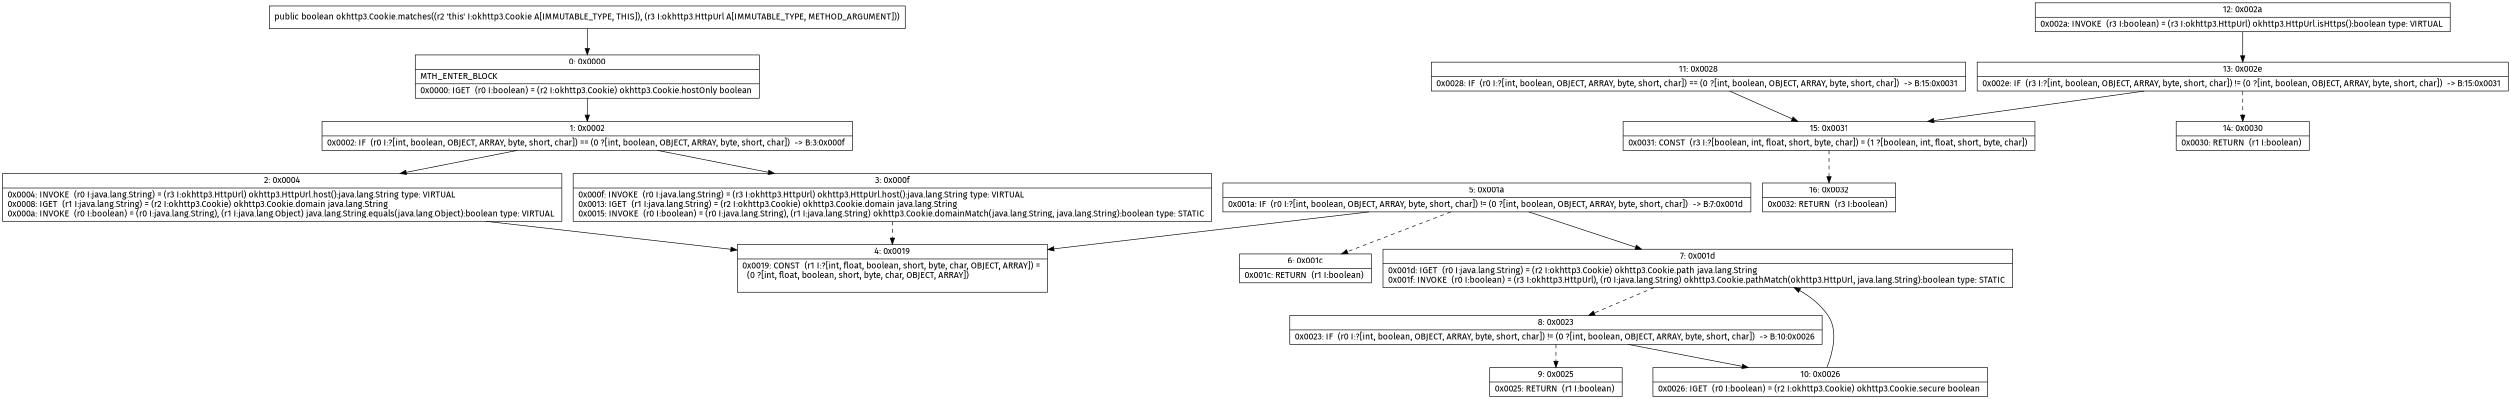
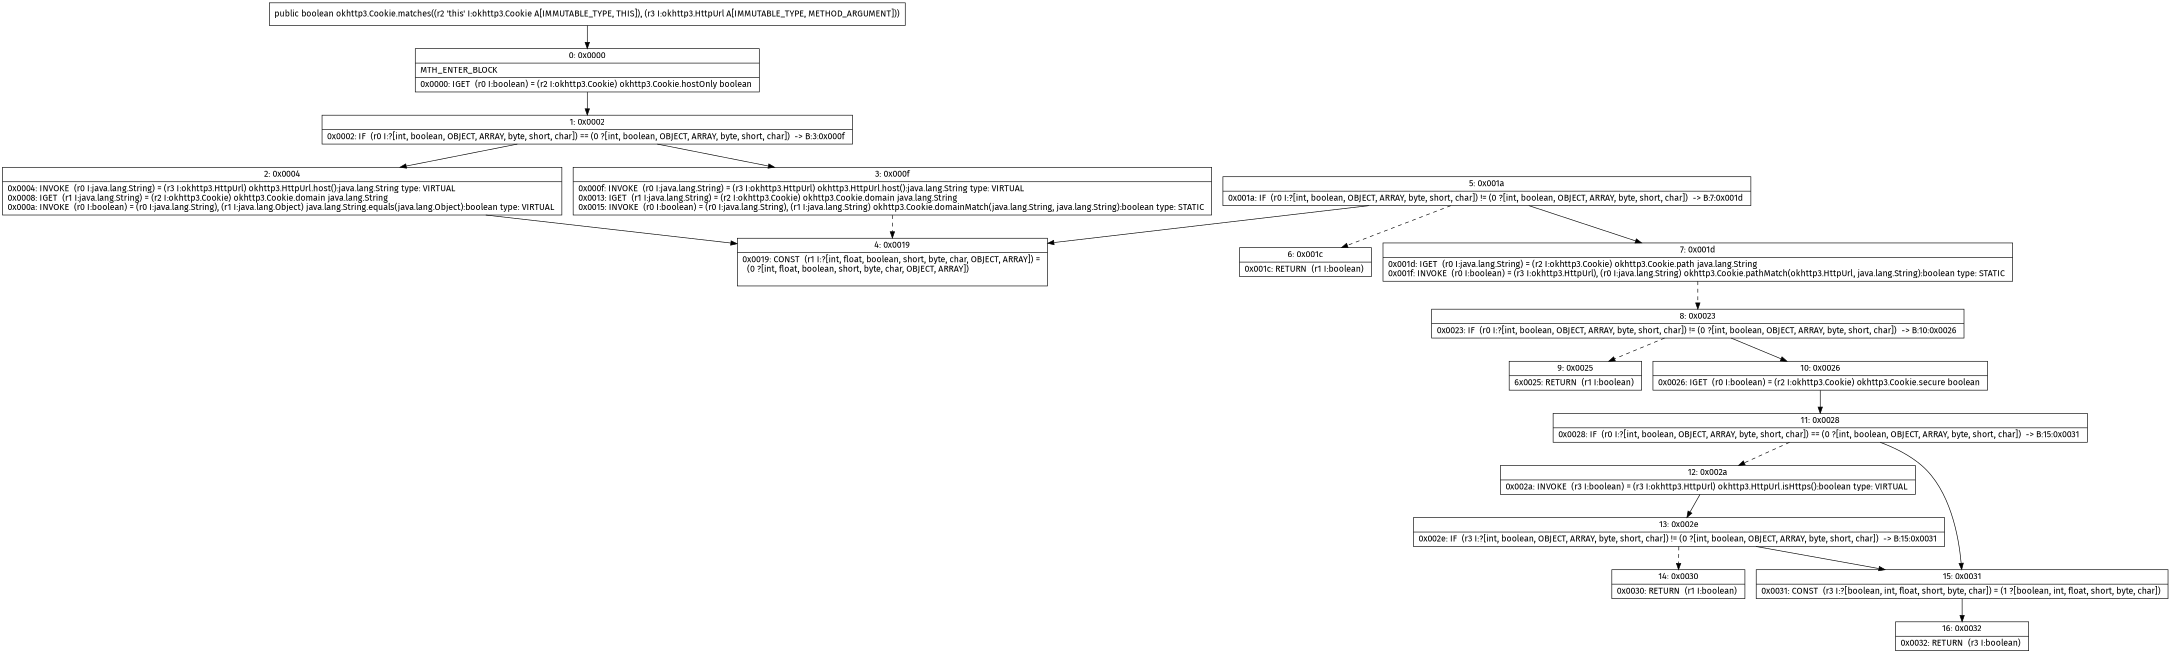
edge "15: 0x0031" -> "16: 0x0032": style dashed -> solid
edge "10: 0x0026" -> "7: 0x001d": now "10: 0x0026" -> "11: 0x0028"
node "9: 0x0025": text "0x0025: RETURN  (r1 I:boolean)" -> "6x0025: RETURN  (r1 I:boolean)"
edge "11: 0x0028" -> "12: 0x002a": added
